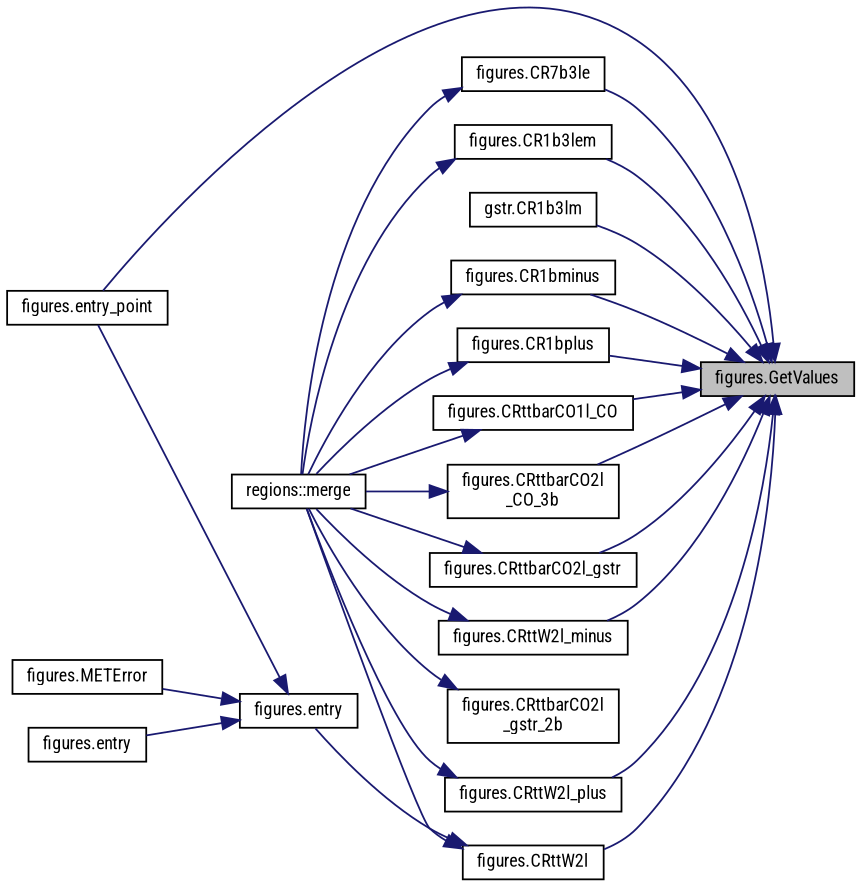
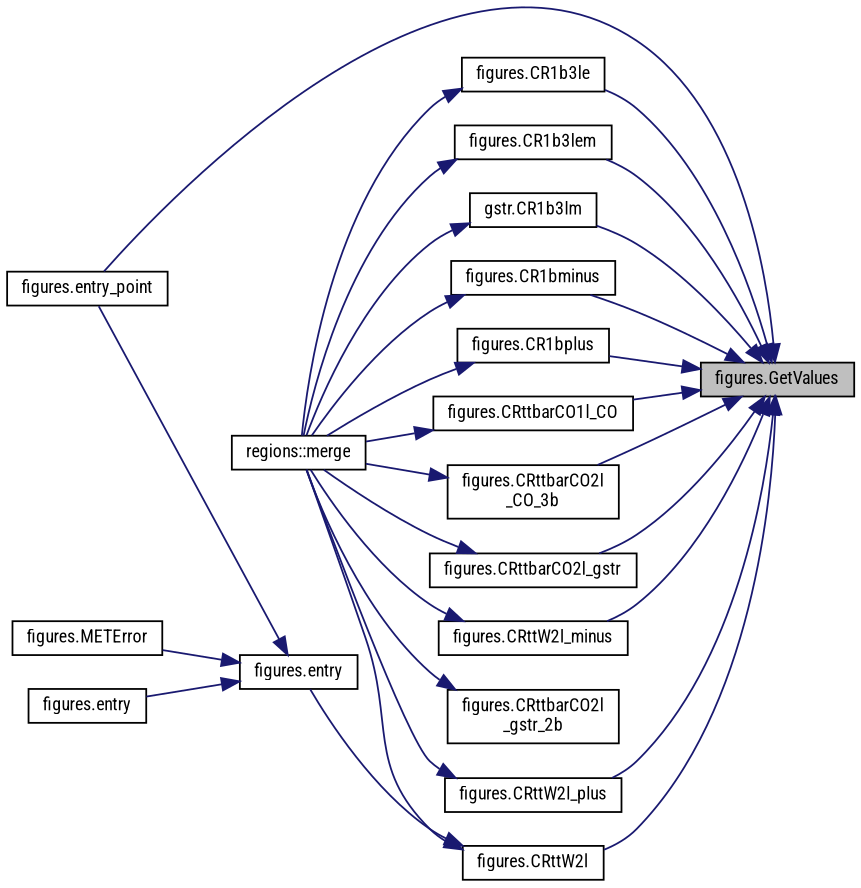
node "figures.CR7b3le": label "figures.CR7b3le" -> "figures.CR1b3le"
edge "regions::merge" -> "gstr.CR1b3lm": added
